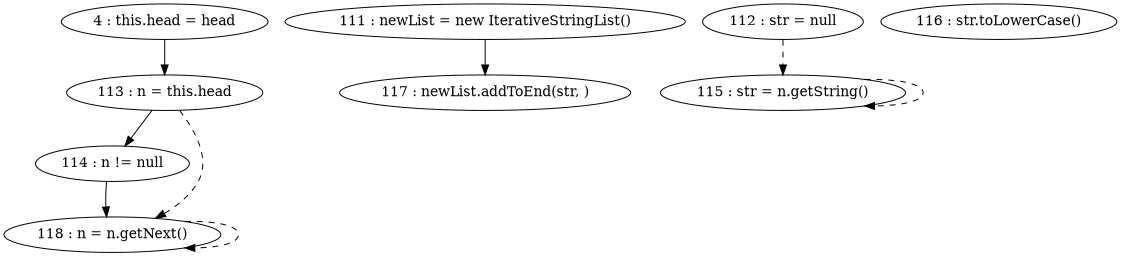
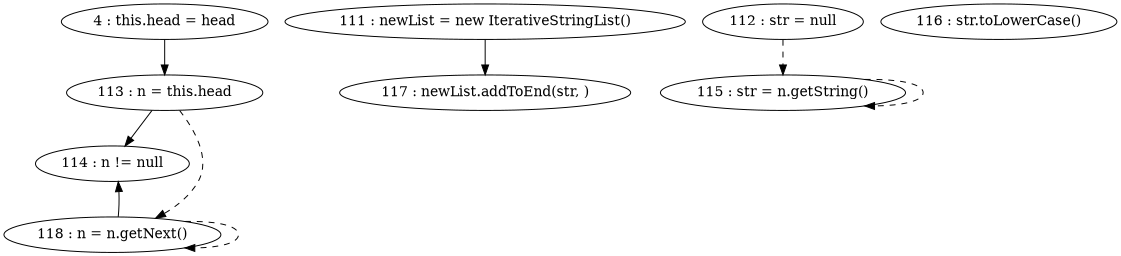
edge "114 : n != null" -> "118 : n = n.getNext()": reversed
